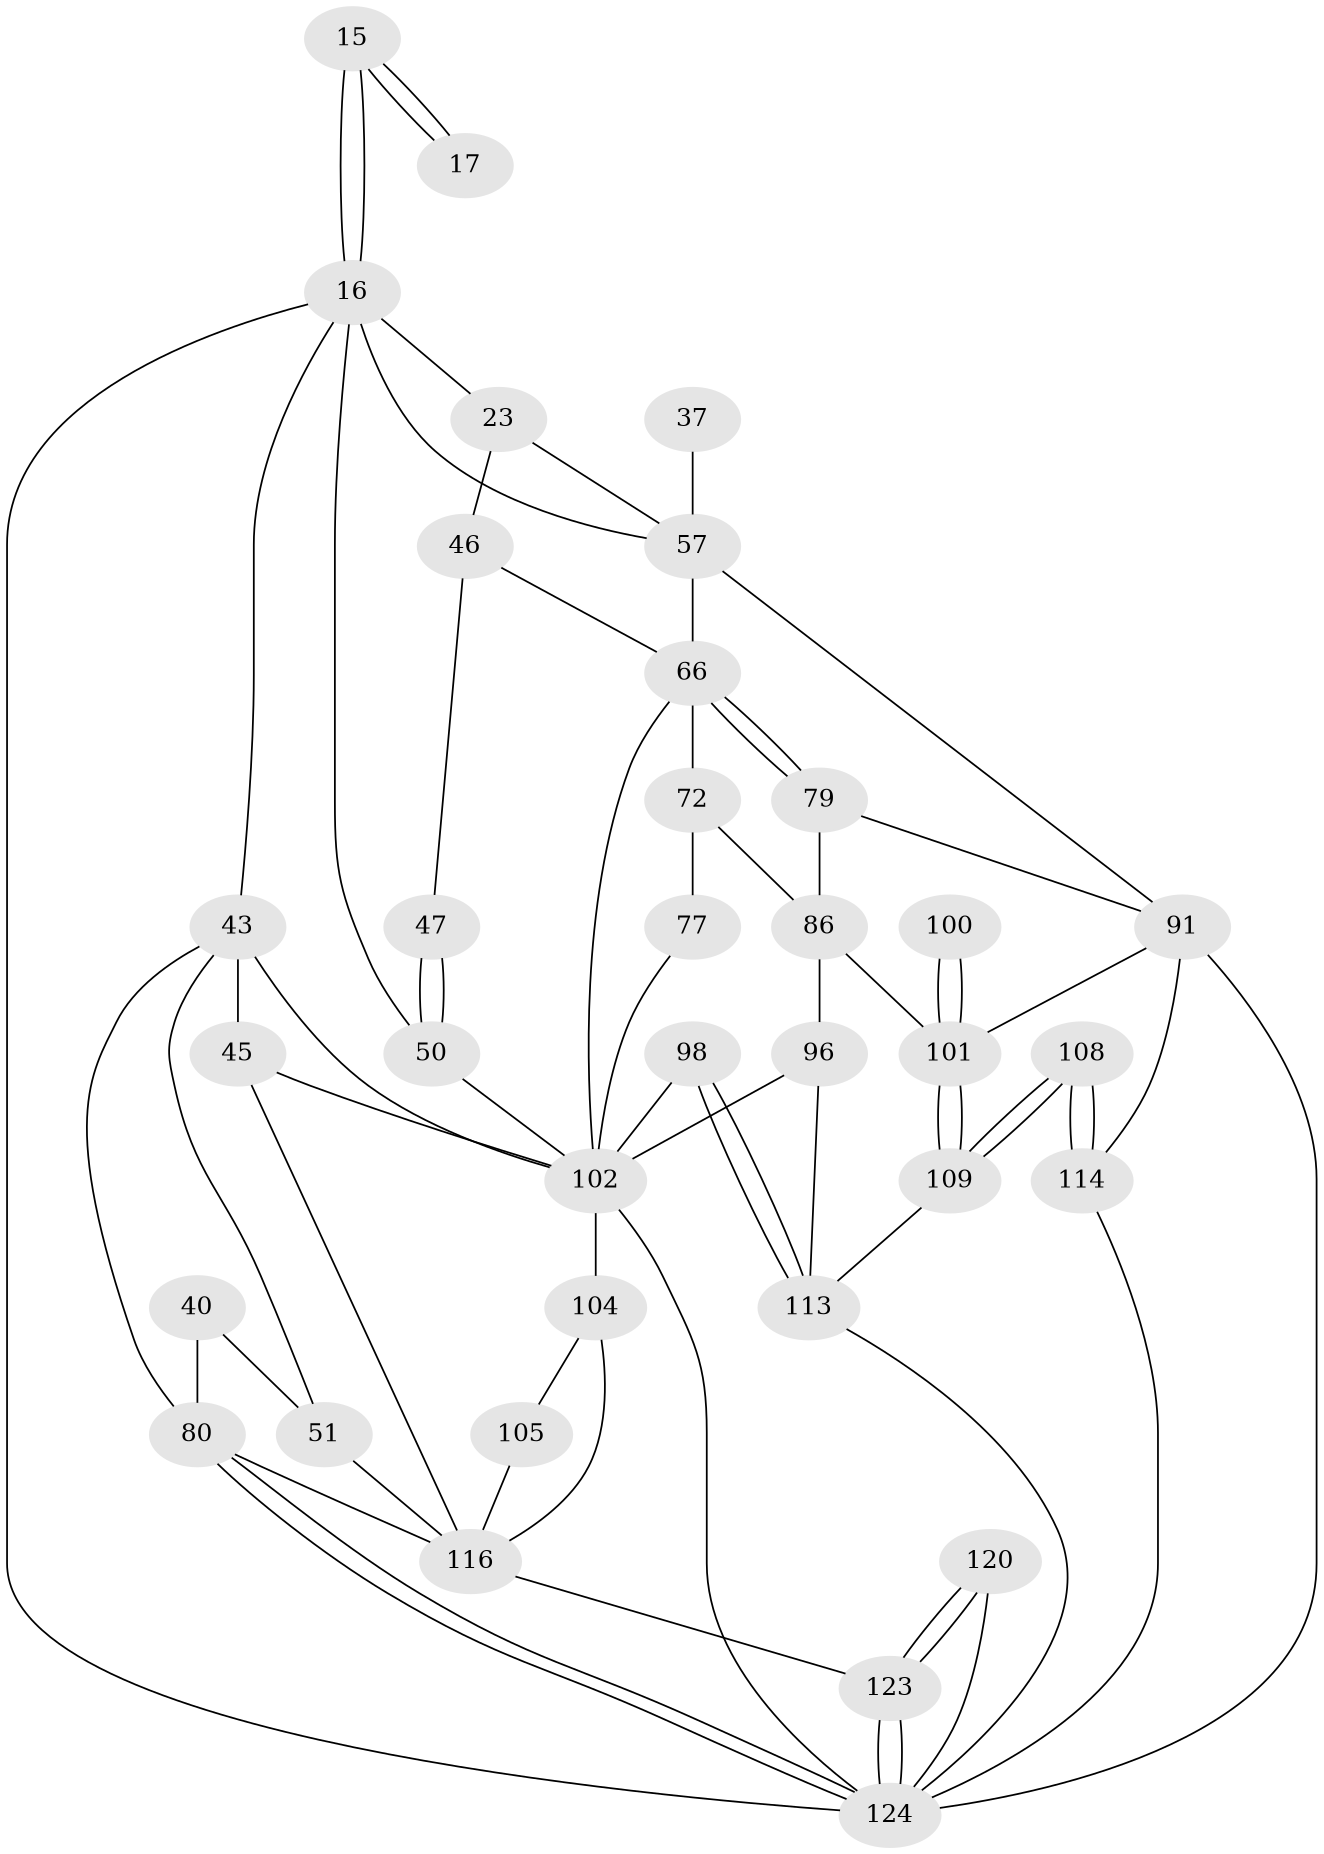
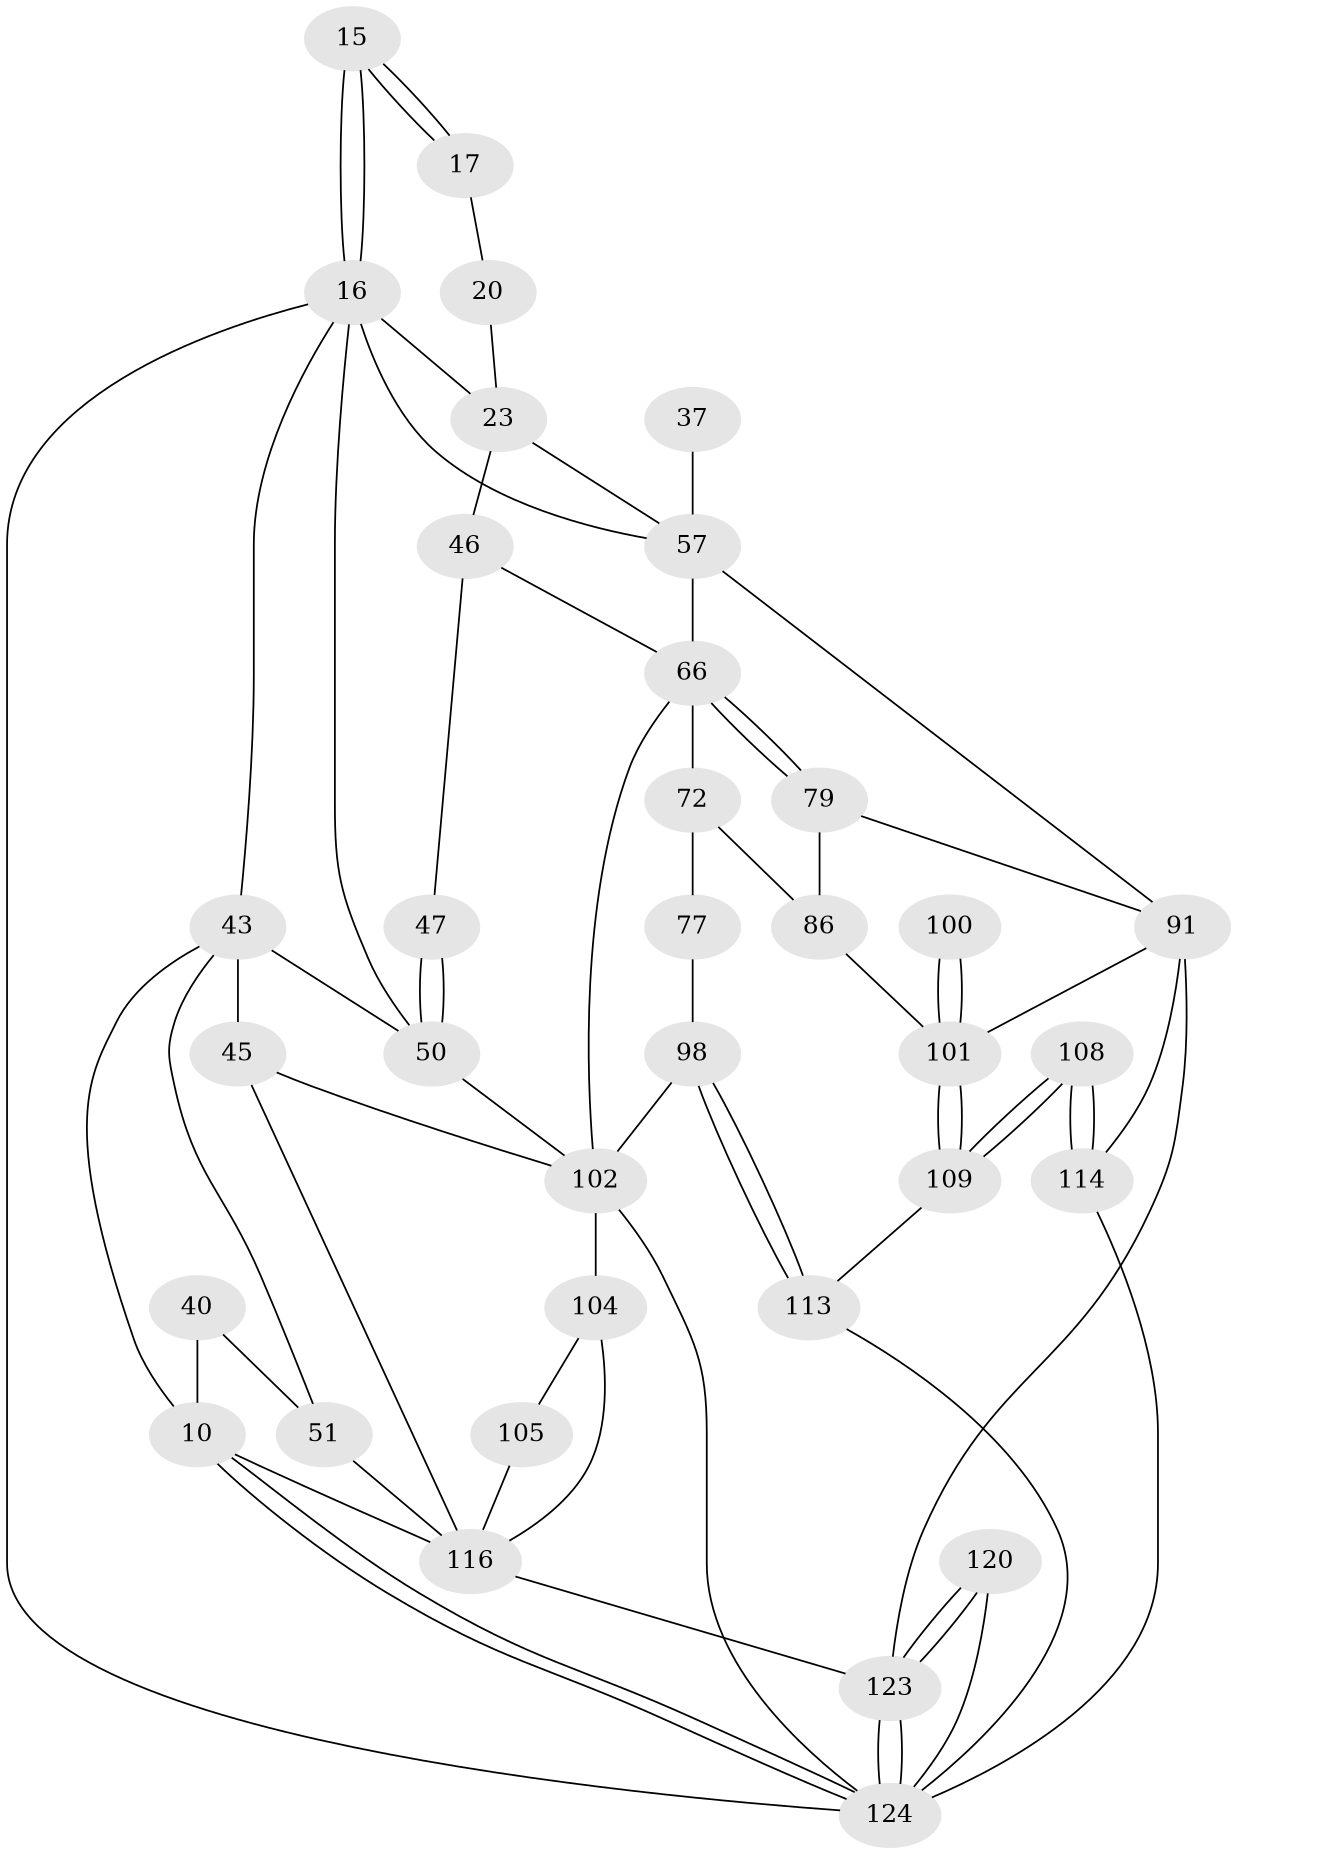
node "20": added
edge "77" -- "102": now "77" -- "98"
node "96": removed
edge "43" -- "102": now "43" -- "50"
node "80": label "80" -> "10"
edge "91" -- "124": now "91" -- "123"
